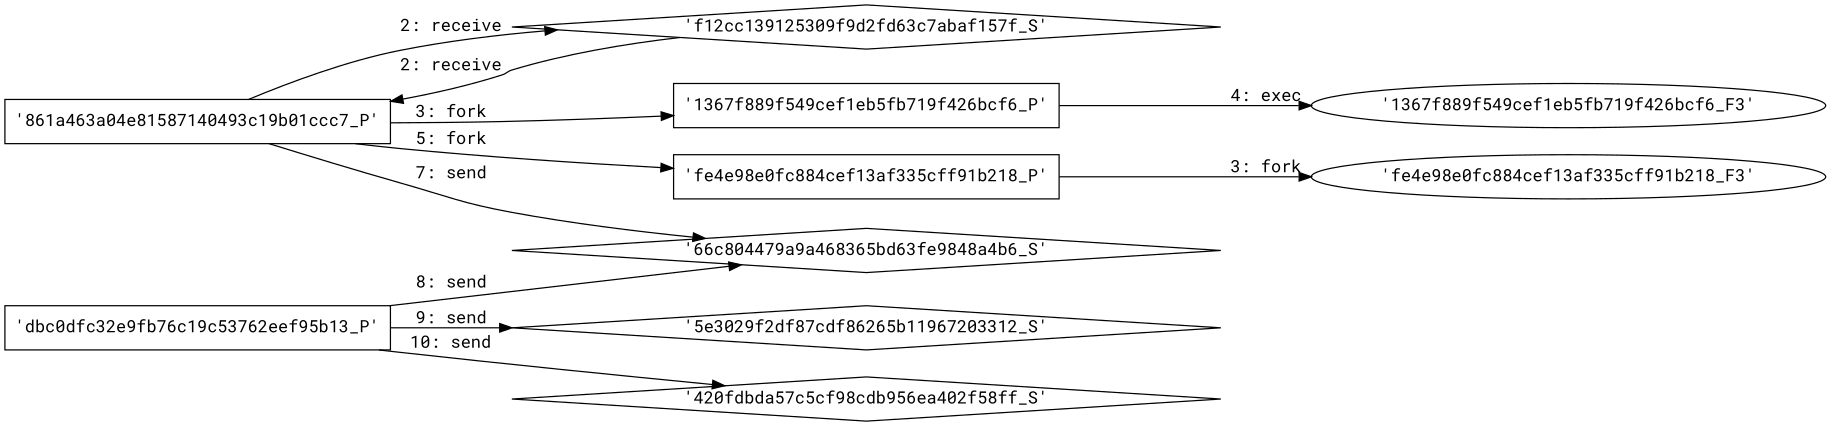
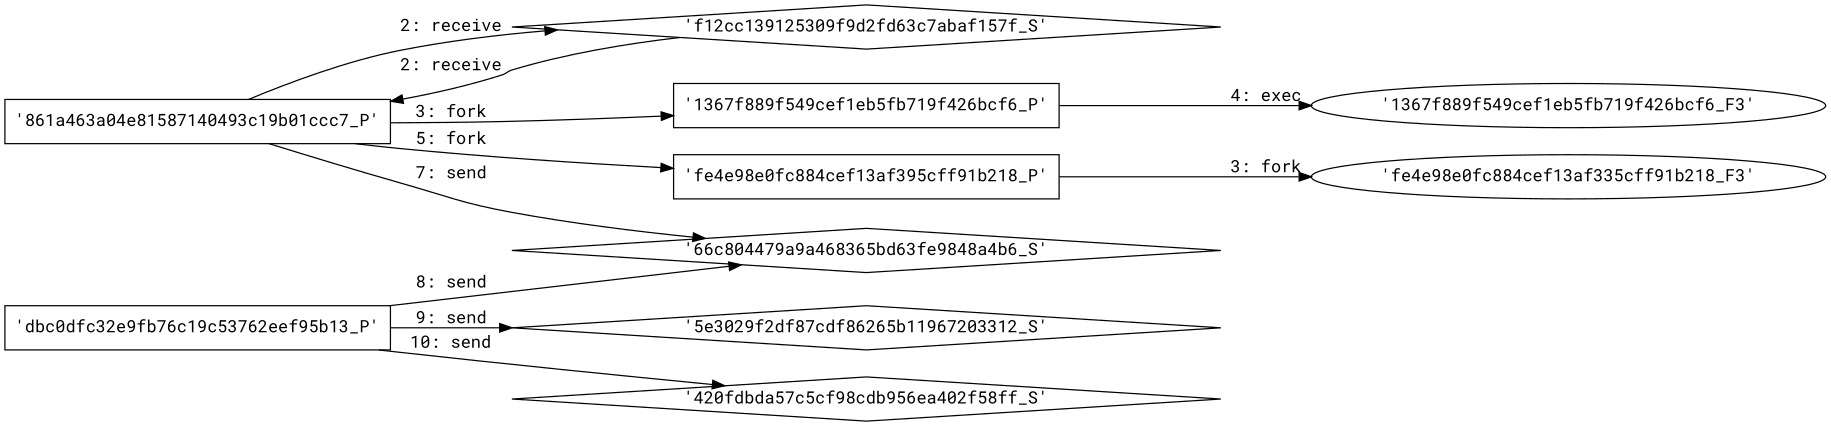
node "'fe4e98e0fc884cef13af335cff91b218_P'": label "'fe4e98e0fc884cef13af335cff91b218_P'" -> "'fe4e98e0fc884cef13af395cff91b218_P'"
